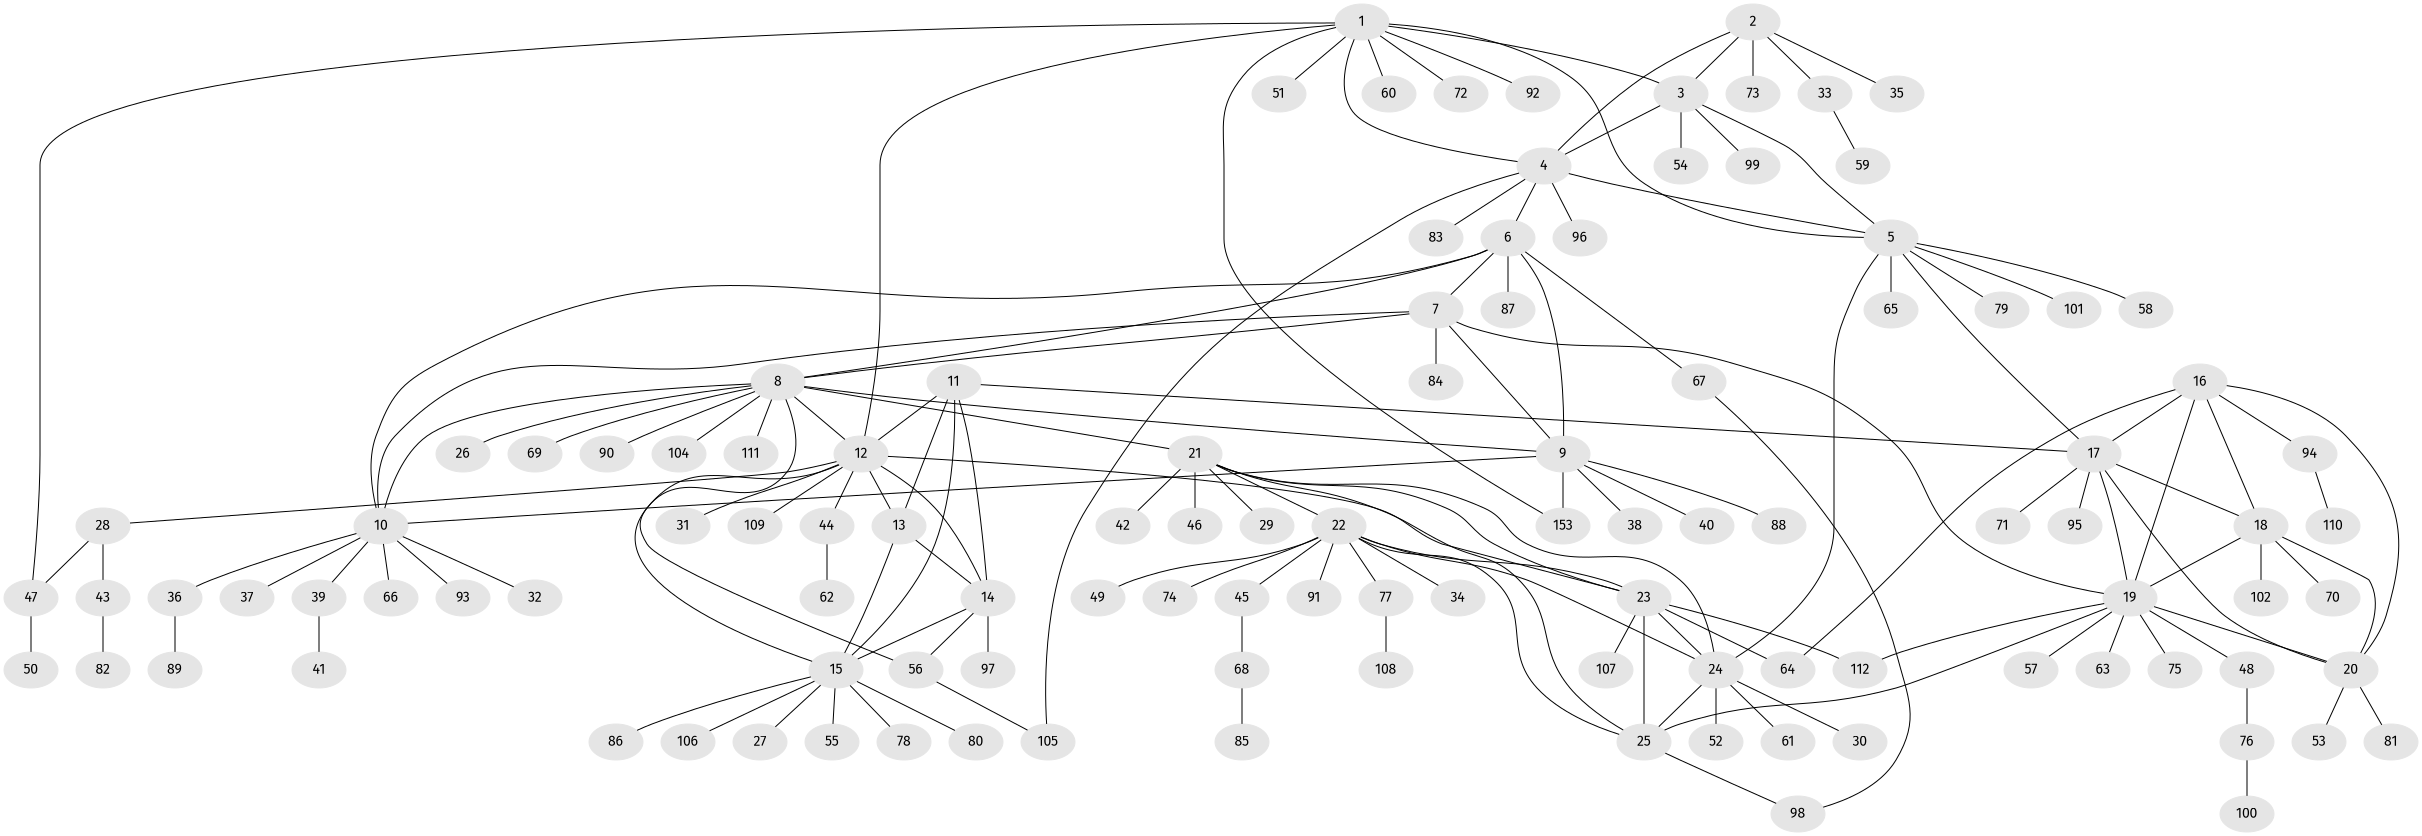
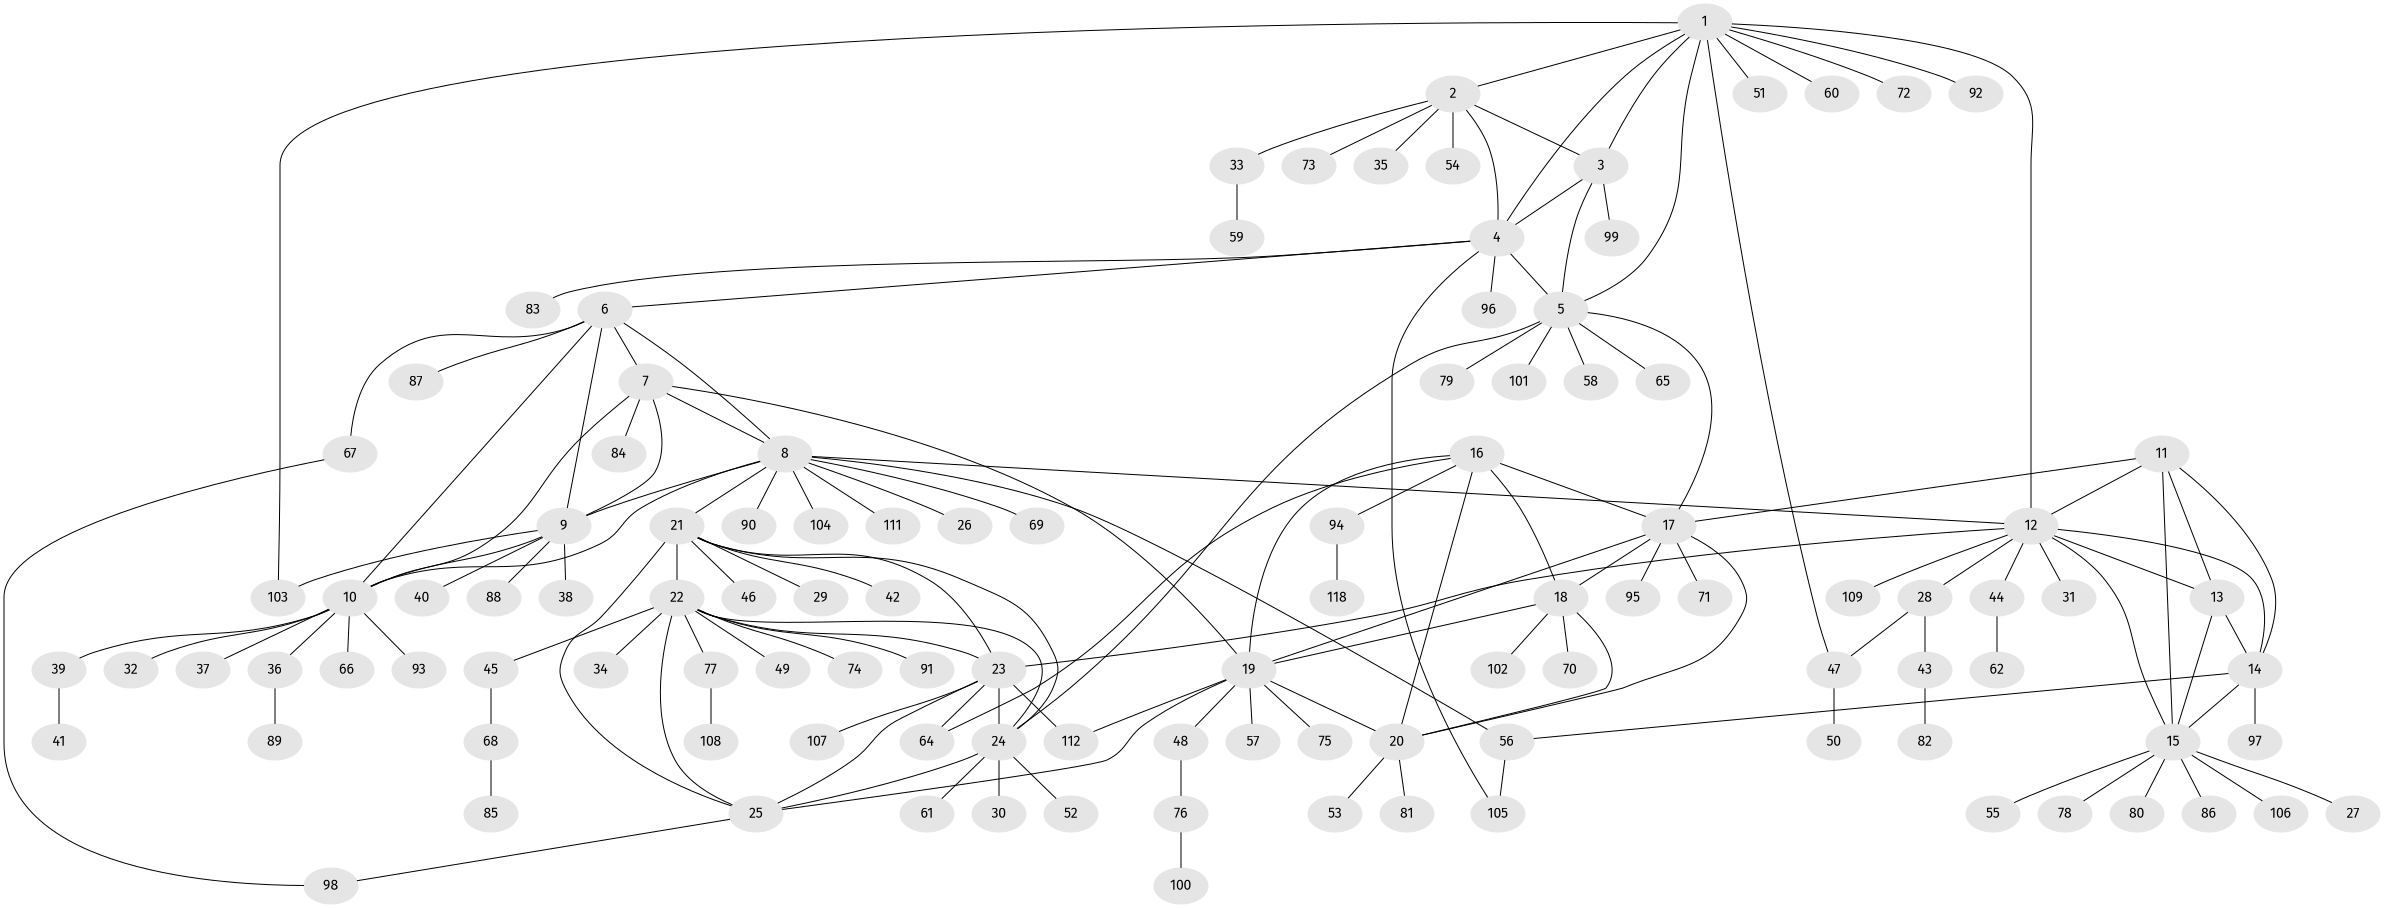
edge "1" -- "2": added
edge "3" -- "54": now "2" -- "54"
node "153": label "153" -> "103"
node "110": label "110" -> "118"
node "63": removed
